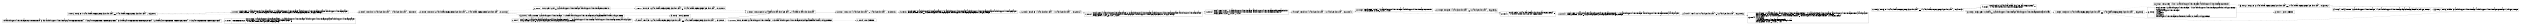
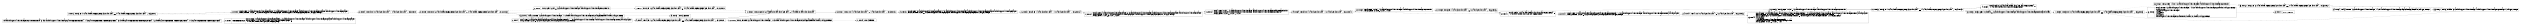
node "26: 0x0056": added
node "37: 0x0071": text "5x0071: RETURN" -> "0x0071: RETURN"
